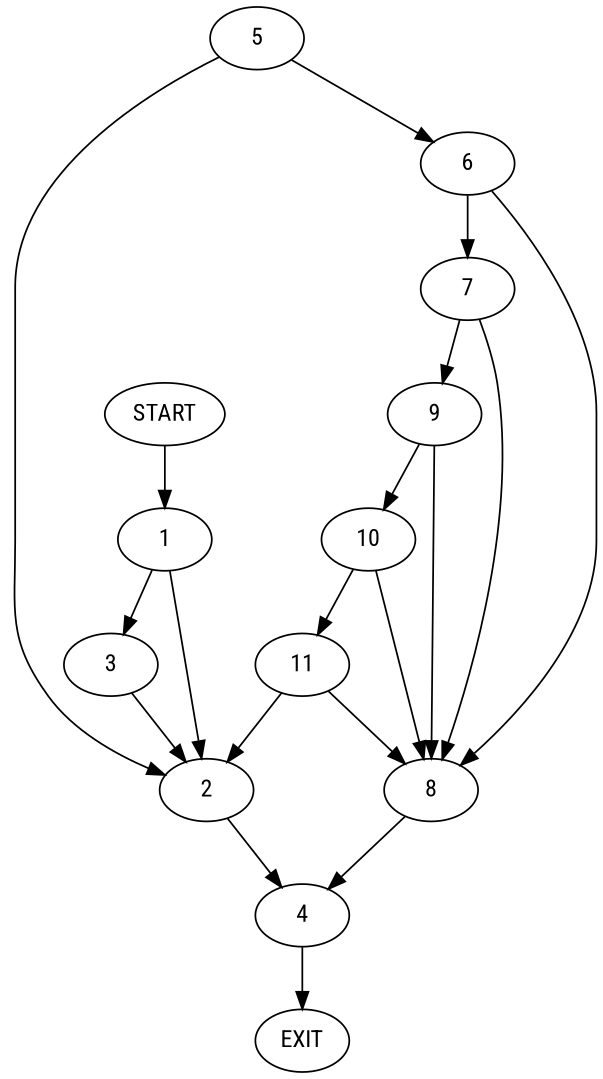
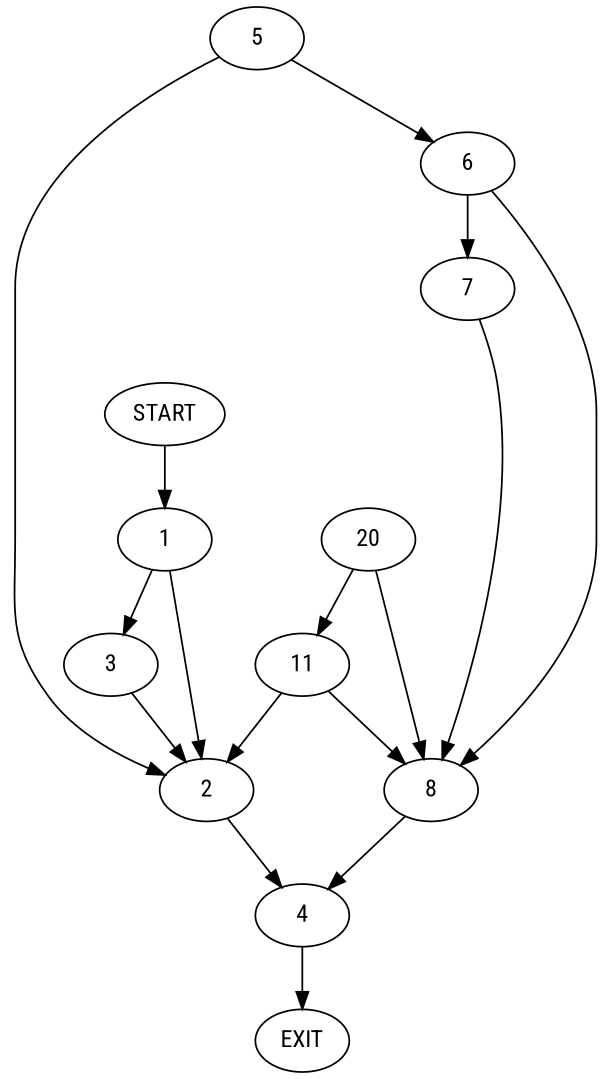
node "9": removed
node "10": label "10" -> "20"
